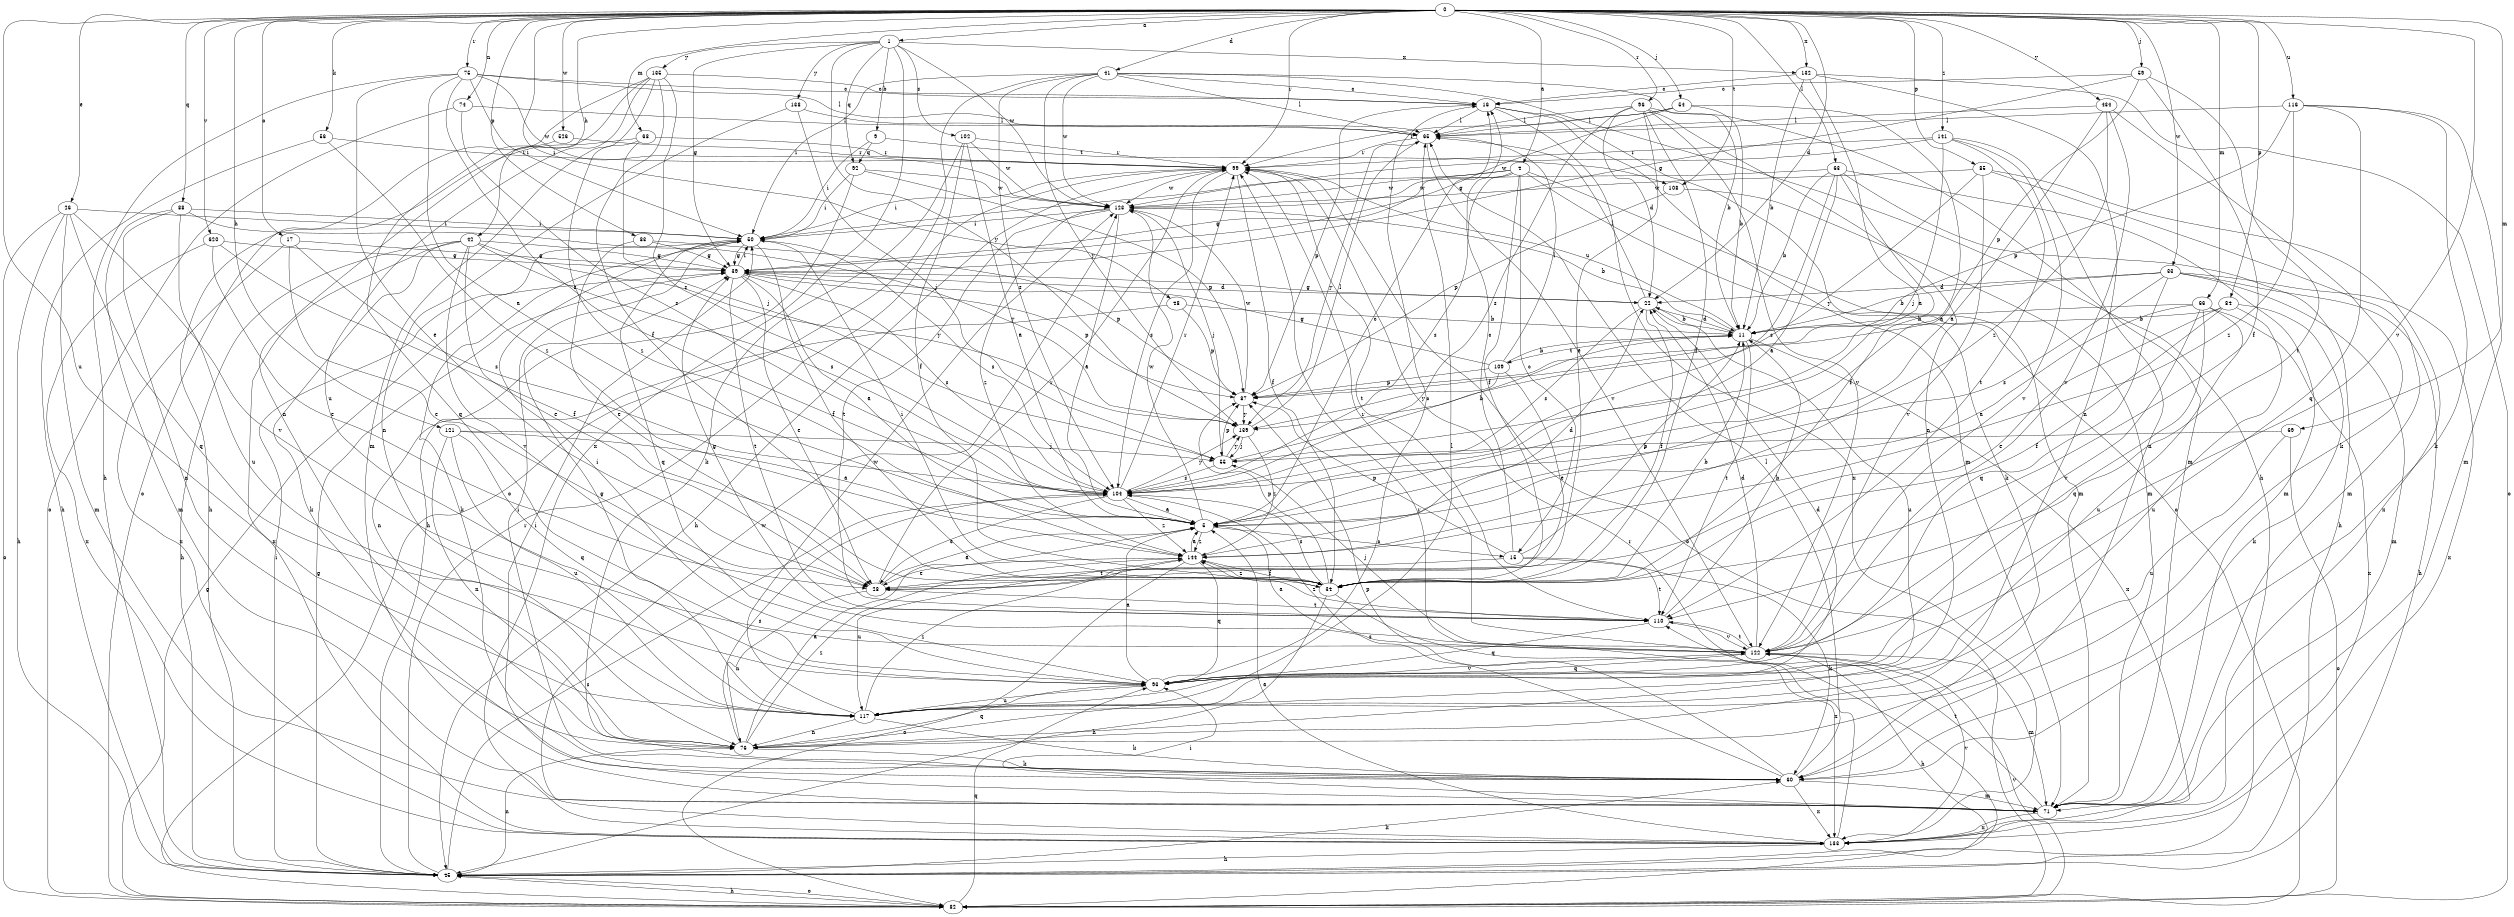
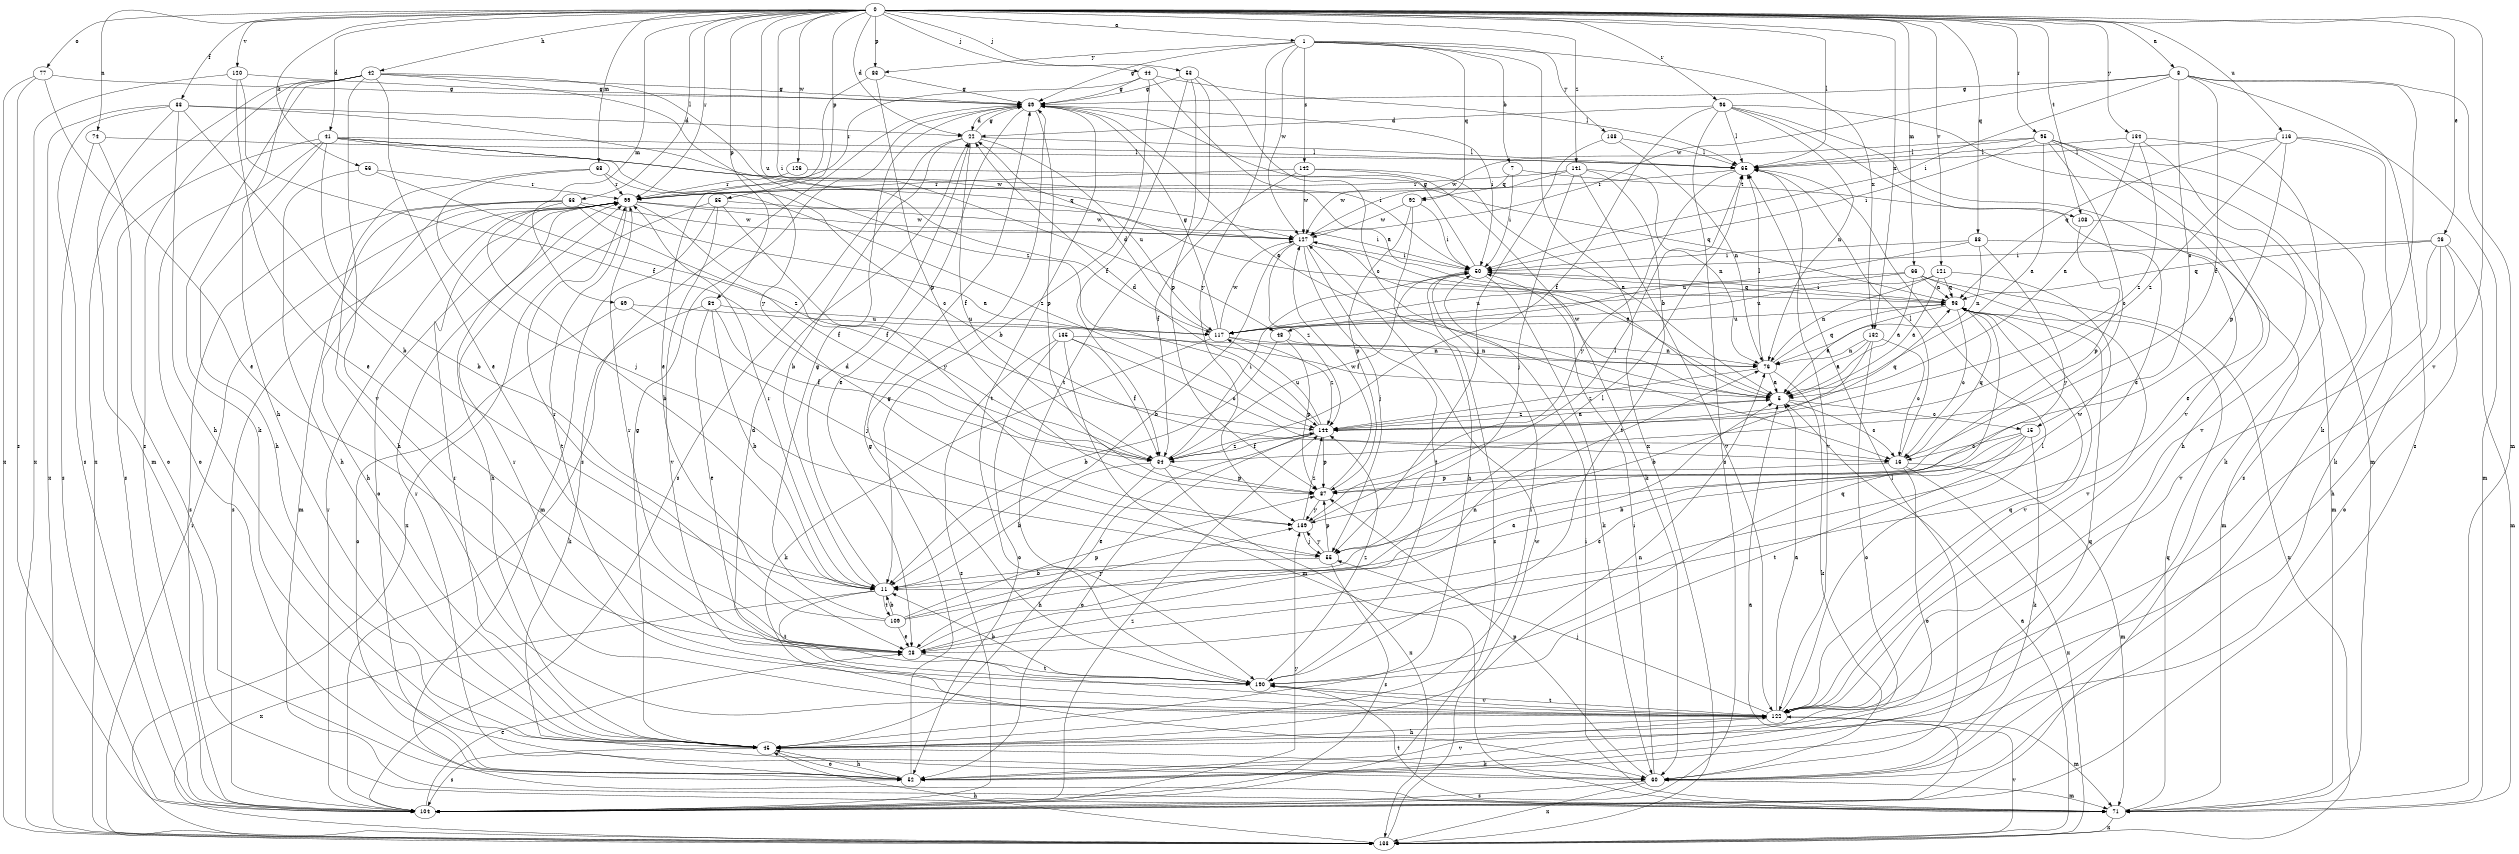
edge "0" -> "65": added, label "l"
edge "1" -> "135": now "1" -> "83"
node "75": label "75" -> "95"
node "59": label "59" -> "53"
node "54": label "54" -> "44"
node "434": label "434" -> "134"
node "526": label "526" -> "126"
node "9": label "9" -> "7"
node "102": label "102" -> "142"
edge "0" -> "33": label "w" -> "f"
node "4": label "4" -> "8"
node "123": label "123" -> "127"
edge "42" -> "144": added, label "z"
edge "0" -> "121": label "h" -> "v"
node "620": label "620" -> "120"
node "17": label "17" -> "77"
edge "41" -> "139": removed, label "y"
edge "11" -> "99": label "u" -> "r"
edge "66" -> "11": now "66" -> "48"
edge "16" -> "93": added, label "q"
edge "122" -> "65": added, label "l"
edge "68" -> "45": now "68" -> "122"
edge "135" -> "117": removed, label "u"
edge "121" -> "55": label "j" -> "w"
edge "109" -> "99": added, label "r"
edge "15" -> "87": now "144" -> "87"
edge "66" -> "93": label "q" -> "a"
edge "34" -> "104": removed, label "s"
edge "76" -> "104": removed, label "s"
edge "15" -> "28": label "t" -> "e"
node "110": label "110" -> "190"
edge "71" -> "93": label "i" -> "q"
node "82": label "82" -> "52"
